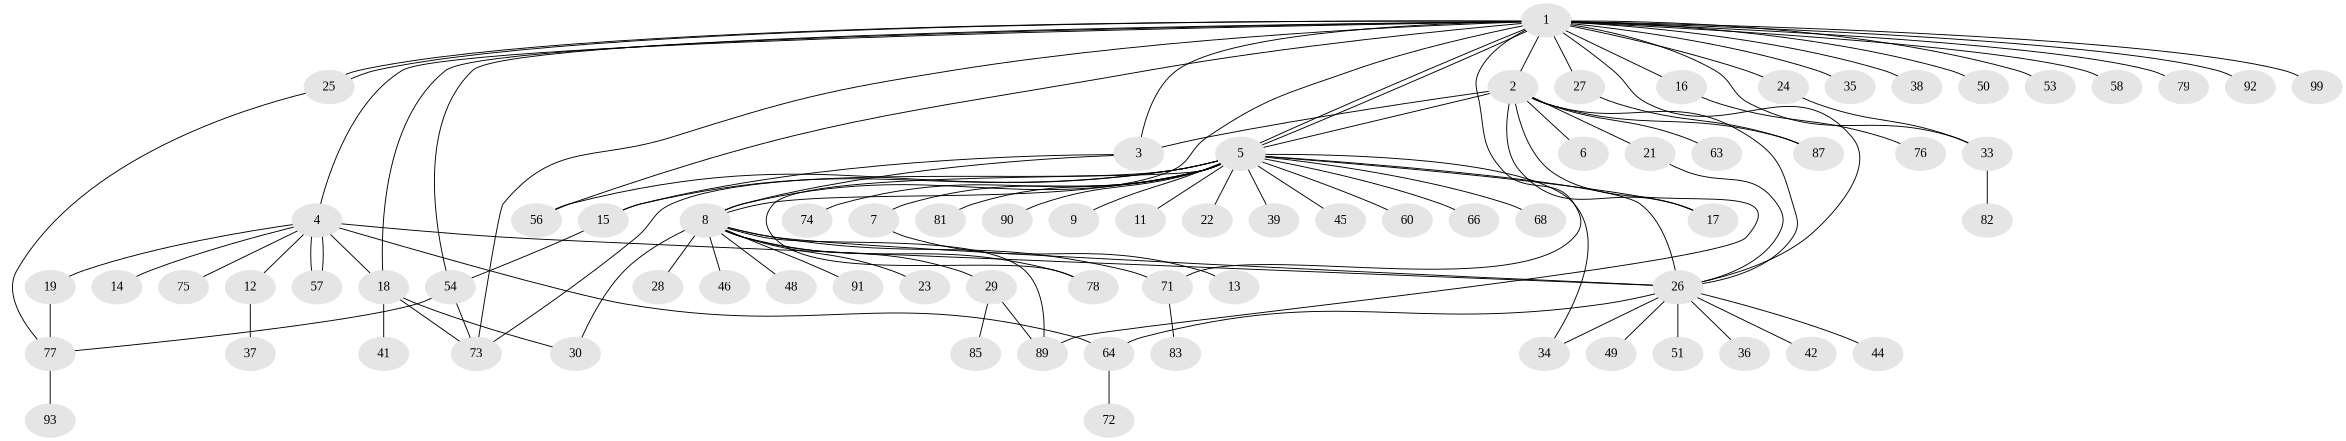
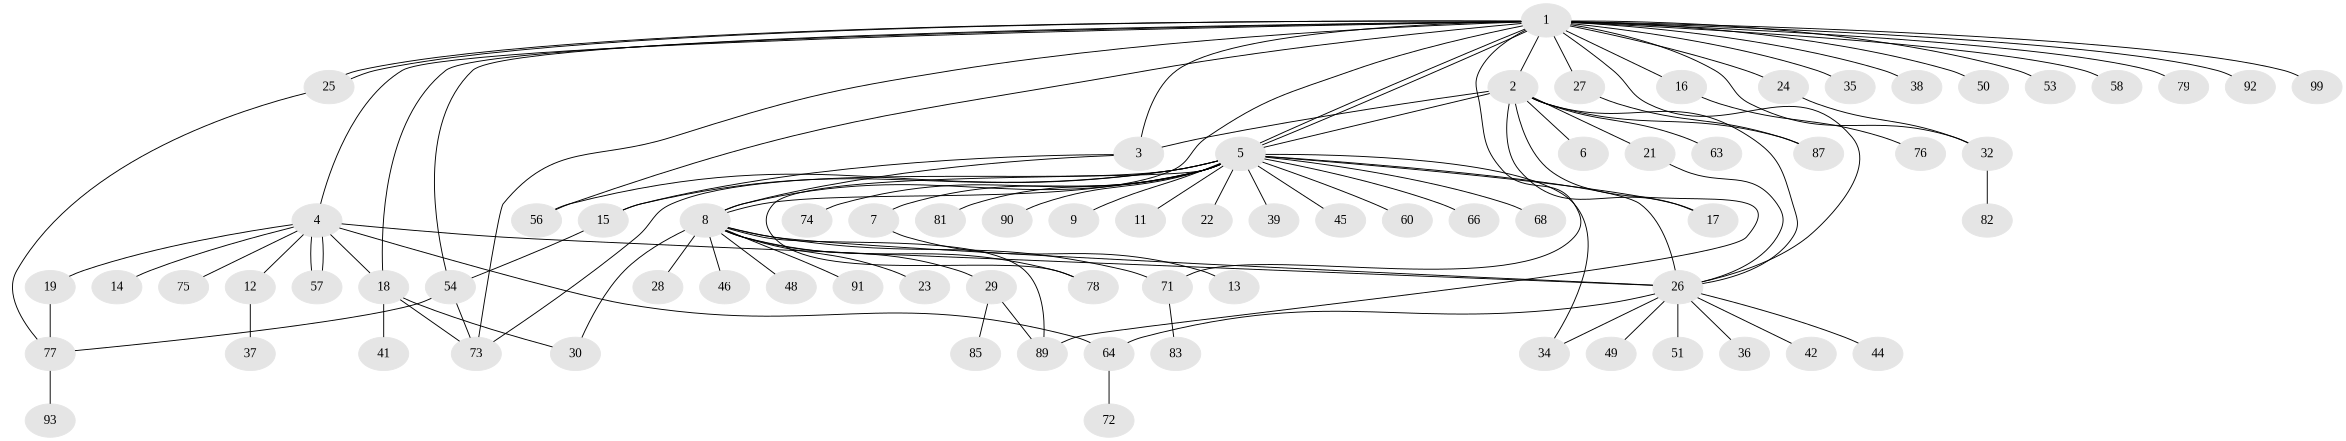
node "33": label "33" -> "32"
